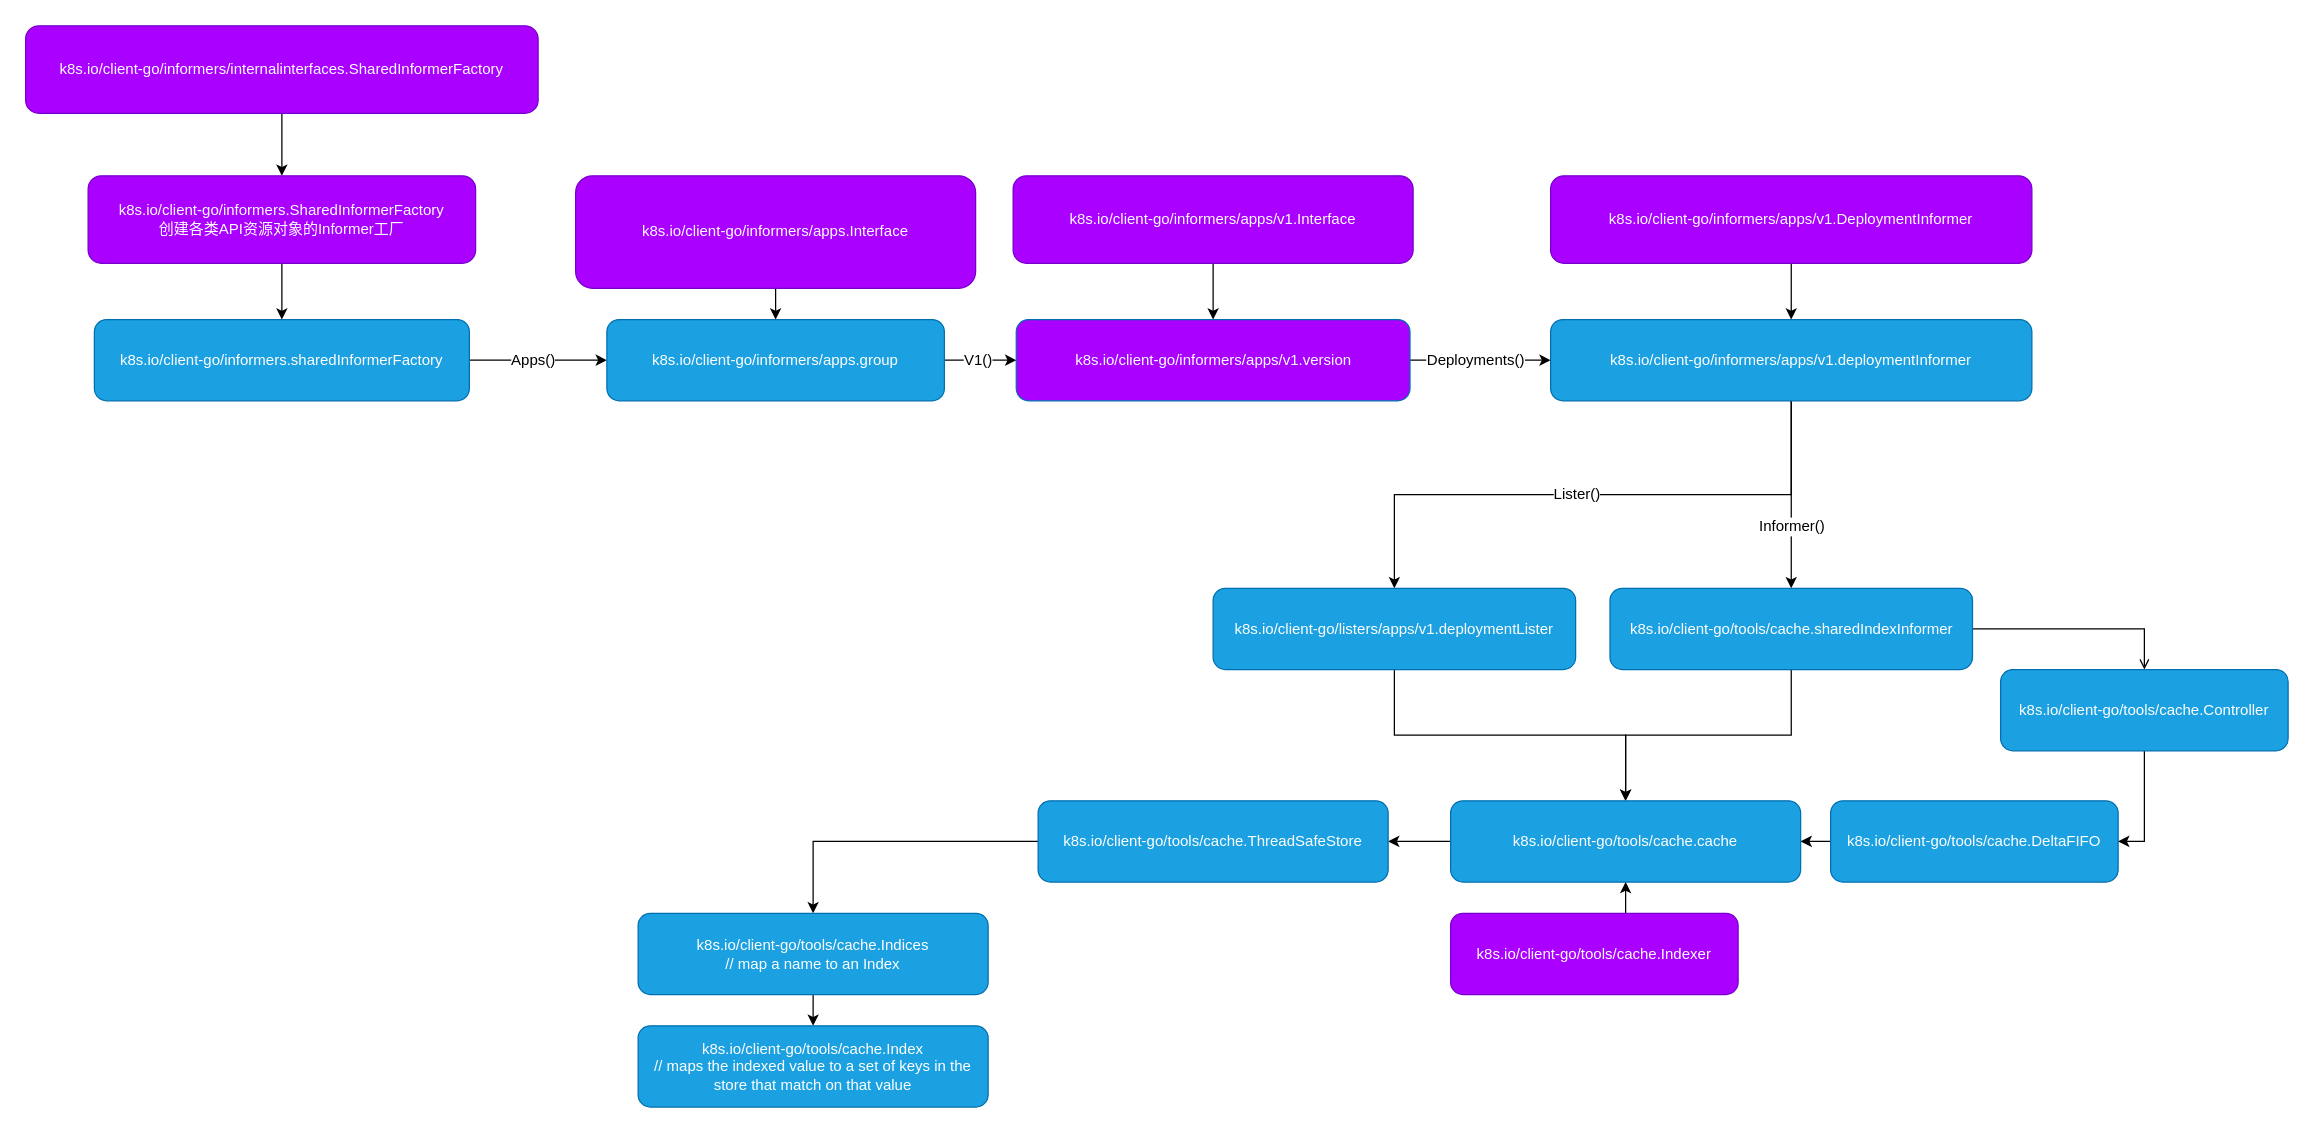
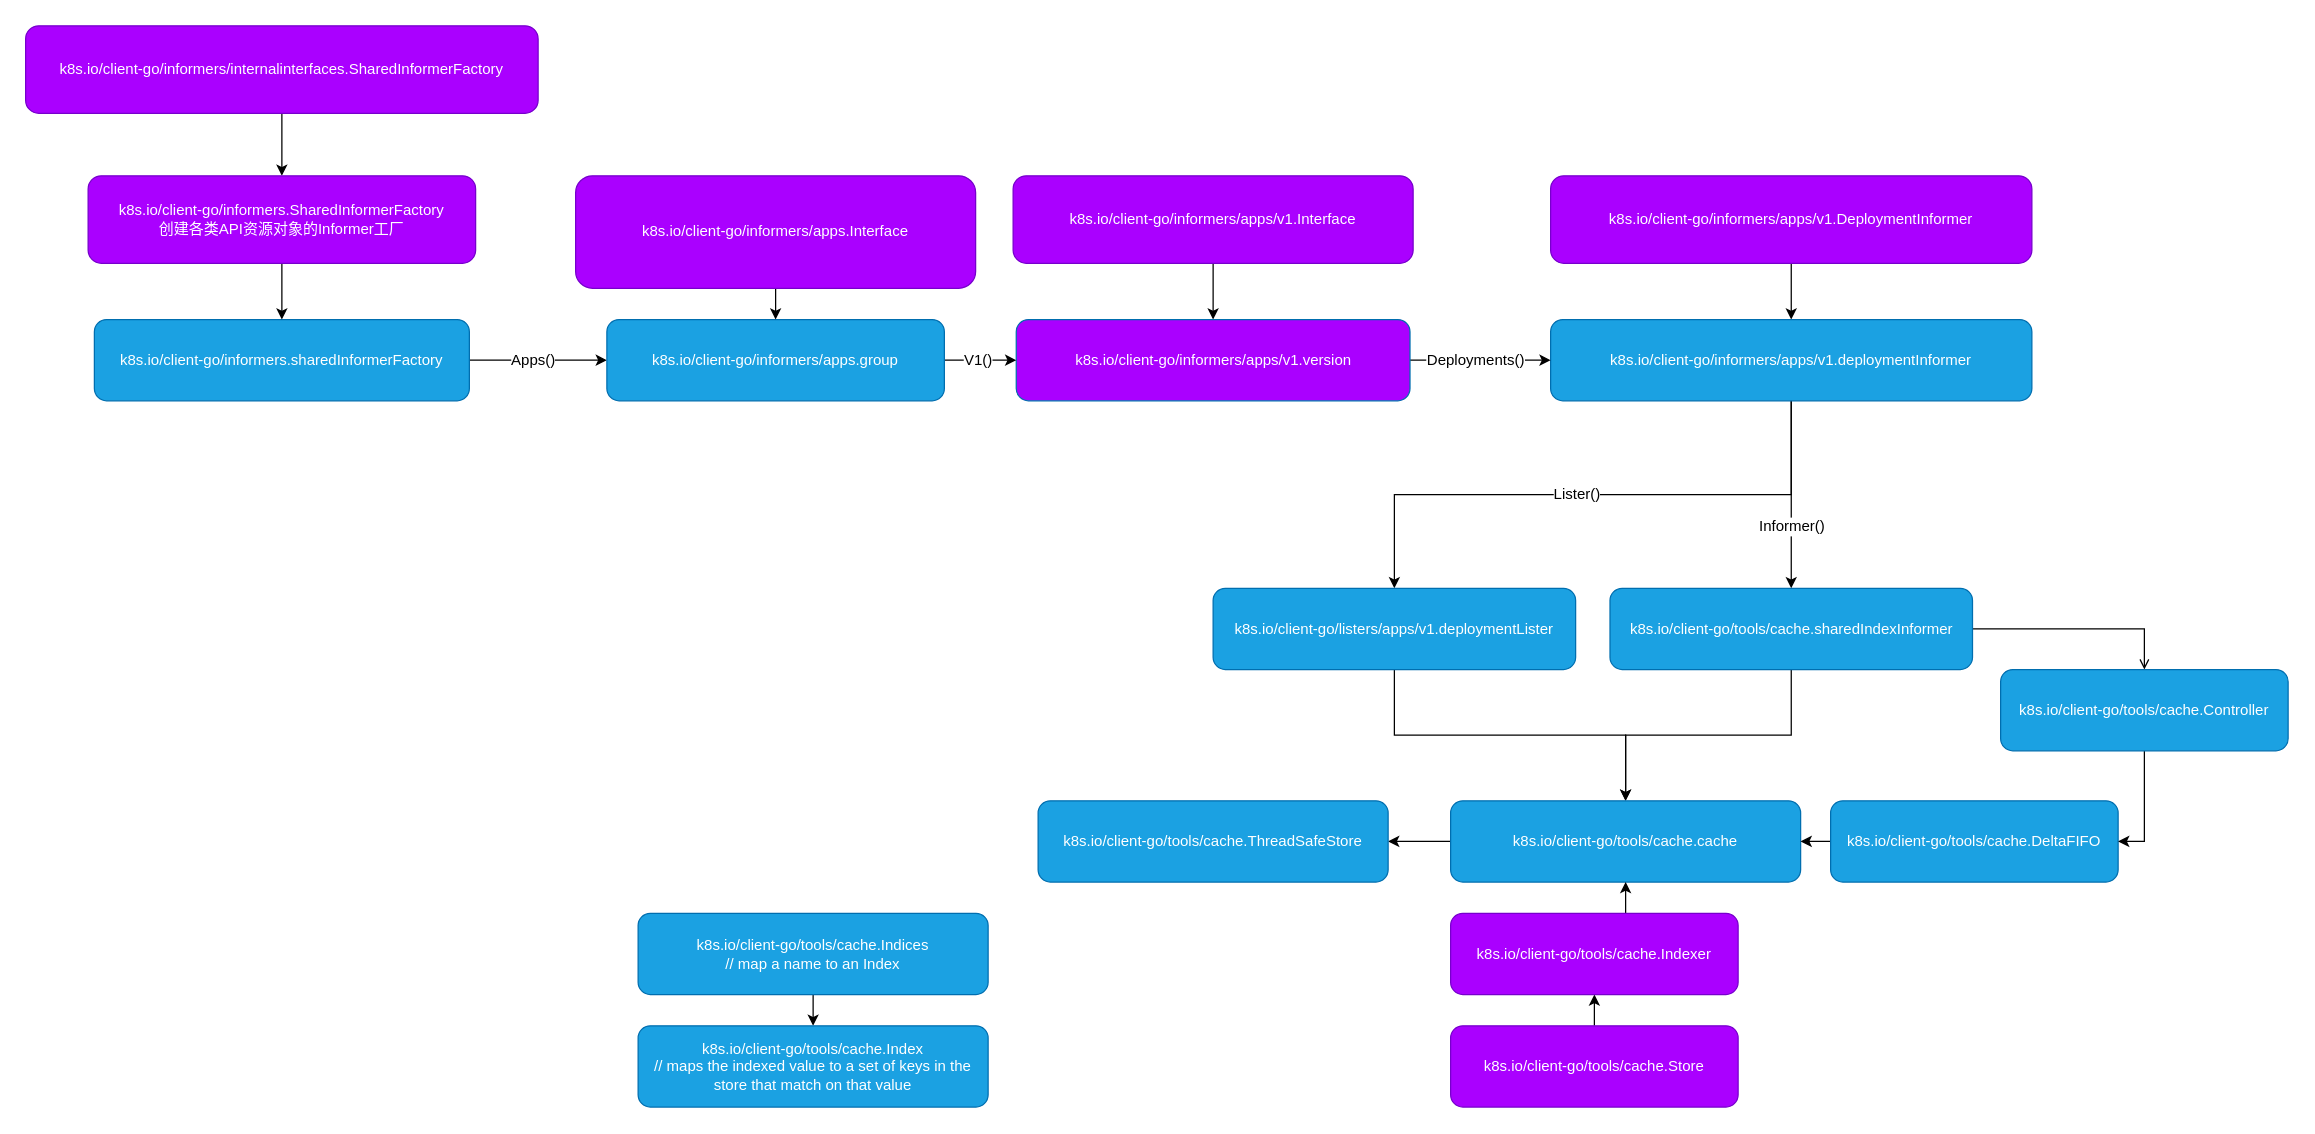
edge "k8s.io/client-go/tools/cache.ThreadSafeStore" -> "k8s.io/client-go/tools/cache.Indices // map a name to an Index": removed
edge "k8s.io/client-go/tools/cache.Store" -> "k8s.io/client-go/tools/cache.Indexer": added
node "k8s.io/client-go/tools/cache.Store": added
